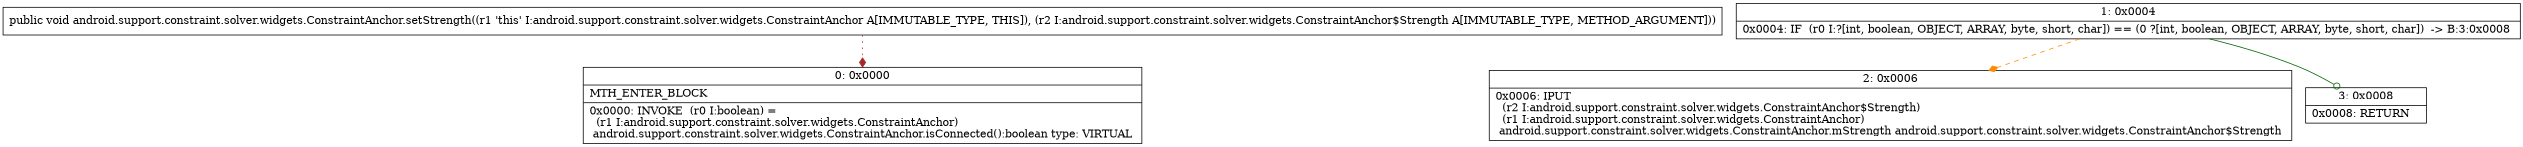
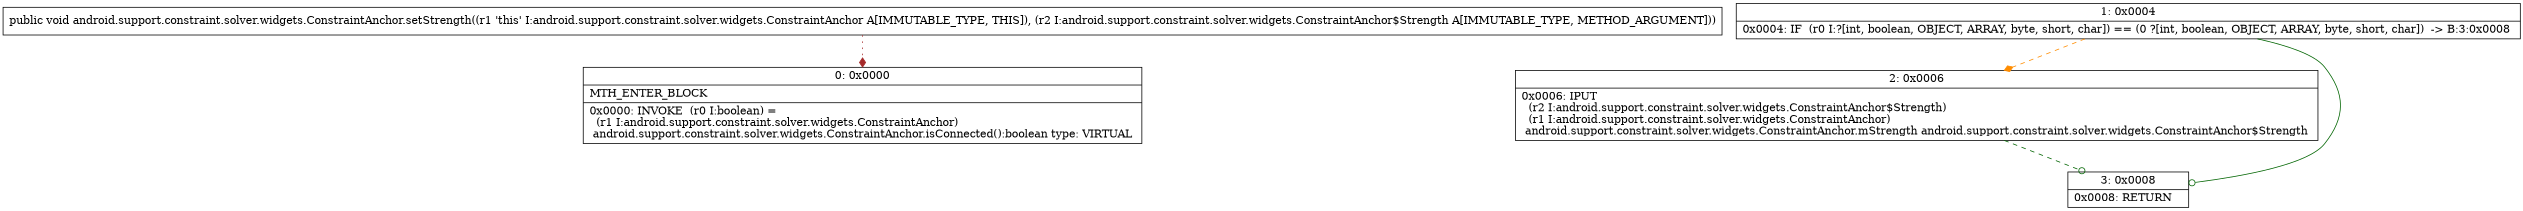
edge "2: 0x0006" -> "3: 0x0008": added
